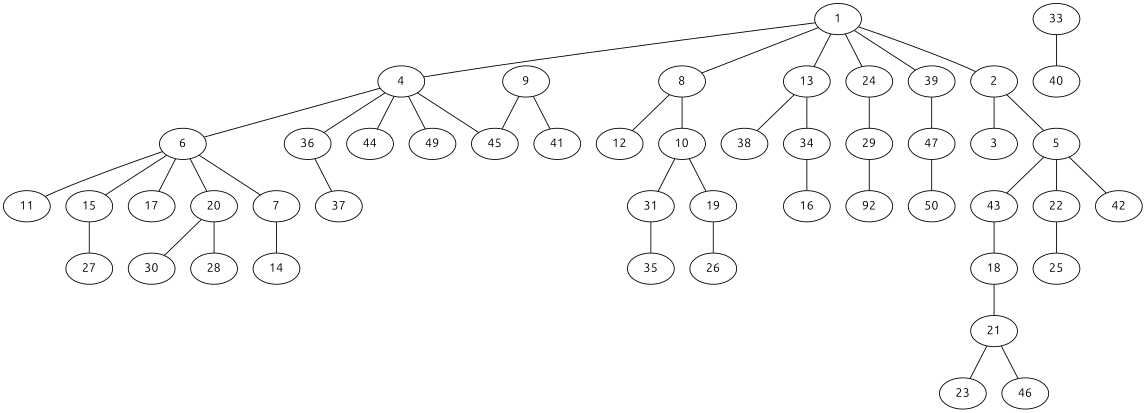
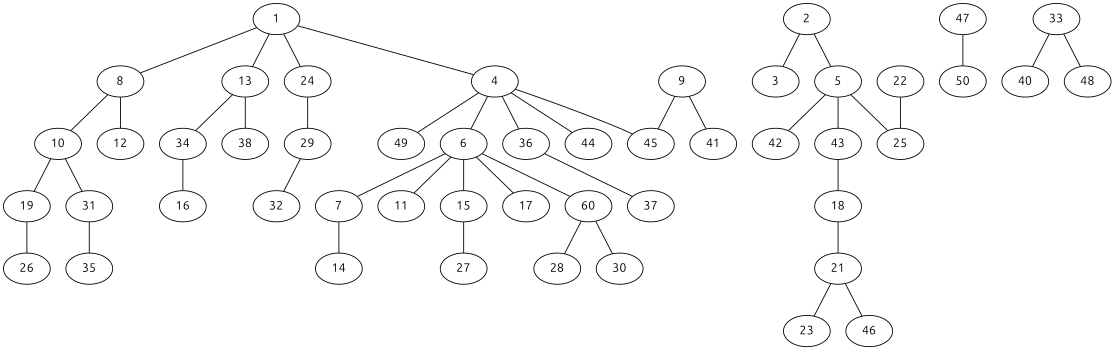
edge "1" -- "2": removed
node "39": removed
node "48": added
edge "5" -- "22": now "5" -- "25"
node "20": label "20" -> "60"
node "92": label "92" -> "32"
